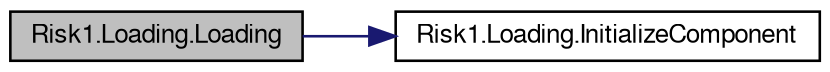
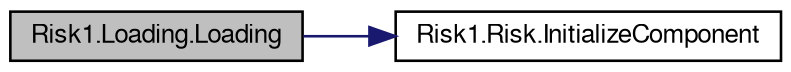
node "Risk1.Loading.InitializeComponent": label "Risk1.Loading.InitializeComponent" -> "Risk1.Risk.InitializeComponent"
